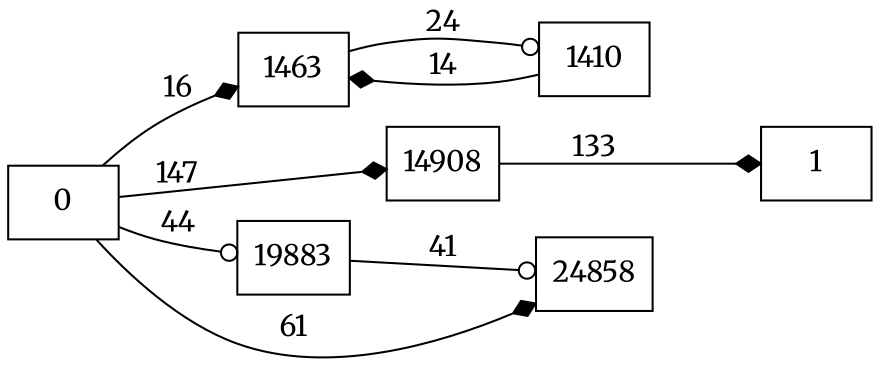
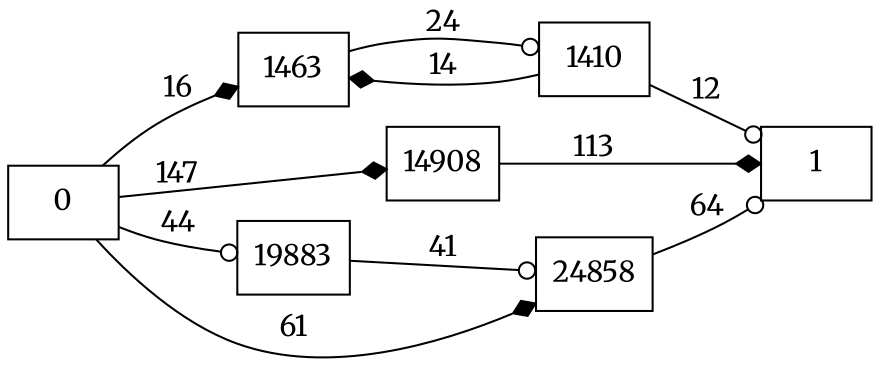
edge "1410" -> "1": added, label "12"
edge "14908" -> "1": label "133" -> "113"
edge "24858" -> "1": added, label "64"
